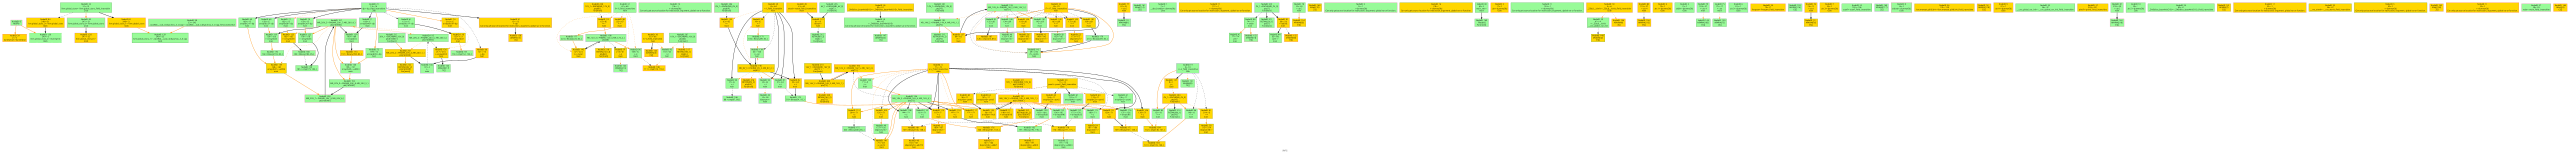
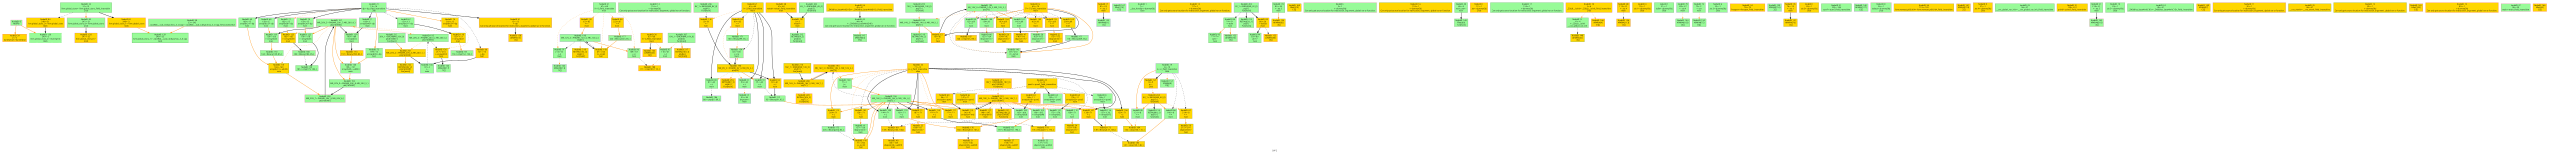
node "NodeID: 208": removed
node "NodeID: 97": fillcolor gold -> palegreen
